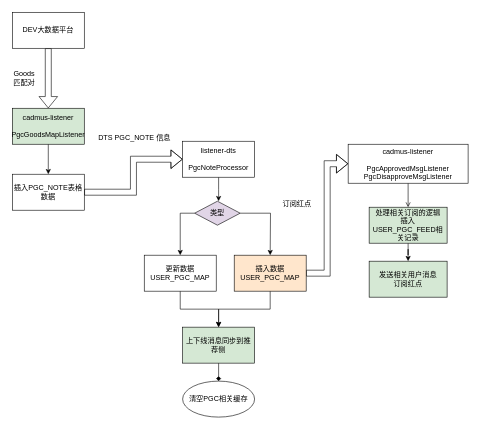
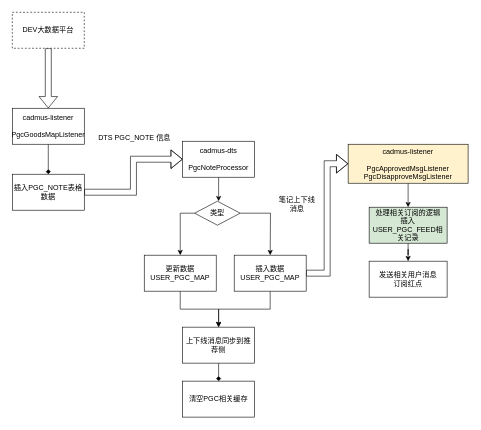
node "DEV大数据平台": style solid -> dashed
node "Goods匹配对": removed
node "cadmus-listener PgcGoodsMapListener": fillcolor #d5e8d4 -> #ffffff
node "listener-dts PgcNoteProcessor": label "listener-dts PgcNoteProcessor" -> "cadmus-dts PgcNoteProcessor"
node "cadmus-listener PgcApprovedMsgListener PgcDisapproveMsgListener": fillcolor #ffffff -> #fff2cc
edge "cadmus-listener PgcGoodsMapListener" -> "插入PGC_NOTE表格 数据": arrowhead classic -> diamond
edge "cadmus-listener PgcApprovedMsgListener PgcDisapproveMsgListener" -> "处理相关订阅的逻辑 插入 USER_PGC_FEED相关记录": arrowhead open -> classic
node "订阅红点": label "订阅红点" -> "笔记上下线消息"
node "类型": fillcolor #e1d5e7 -> #ffffff
node "插入数据 USER_PGC_MAP": fillcolor #ffe6cc -> #ffffff
node "发送相关用户消息 订阅红点": fillcolor #d5e8d4 -> #ffffff
node "上下线消息同步到推荐侧": fillcolor #d5e8d4 -> #ffffff
node "清空PGC相关缓存": shape ellipse -> rectangle
